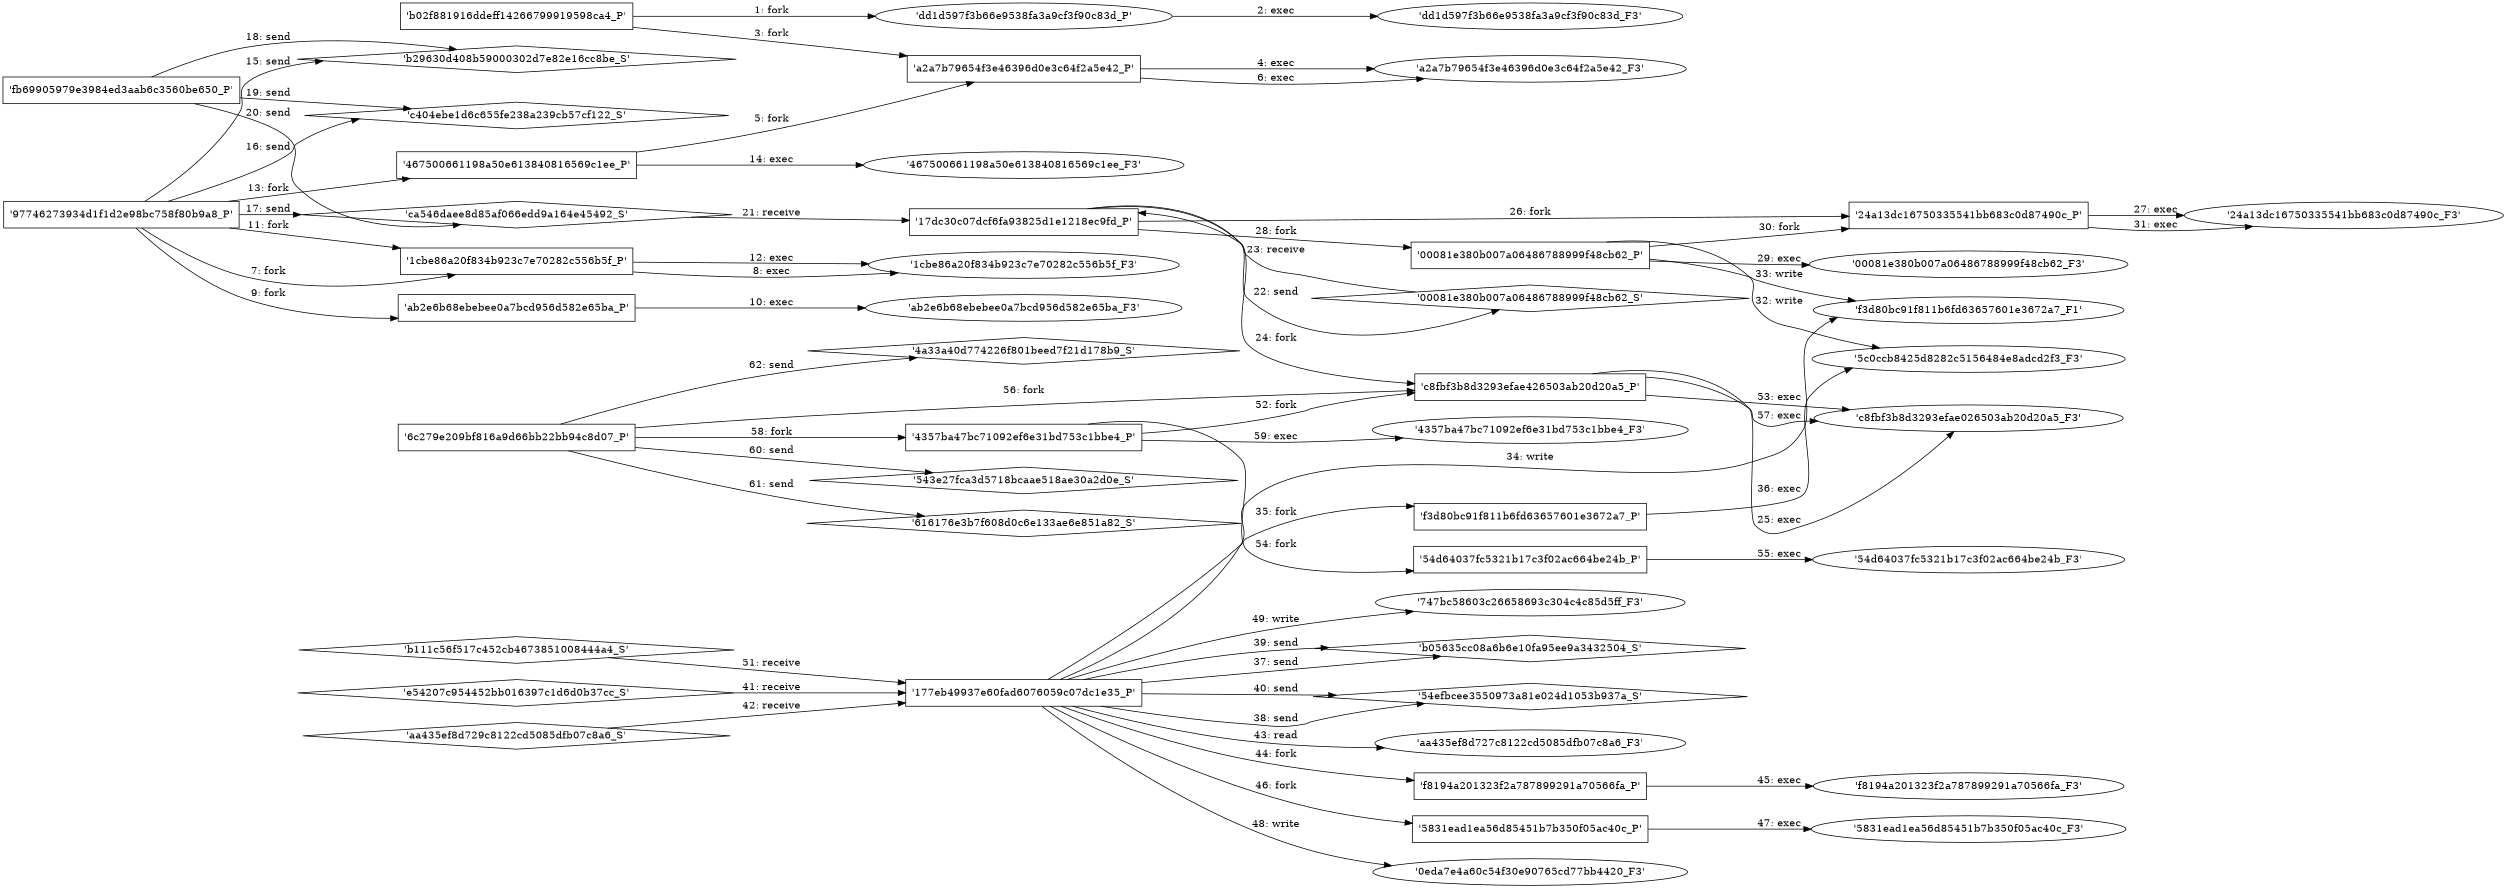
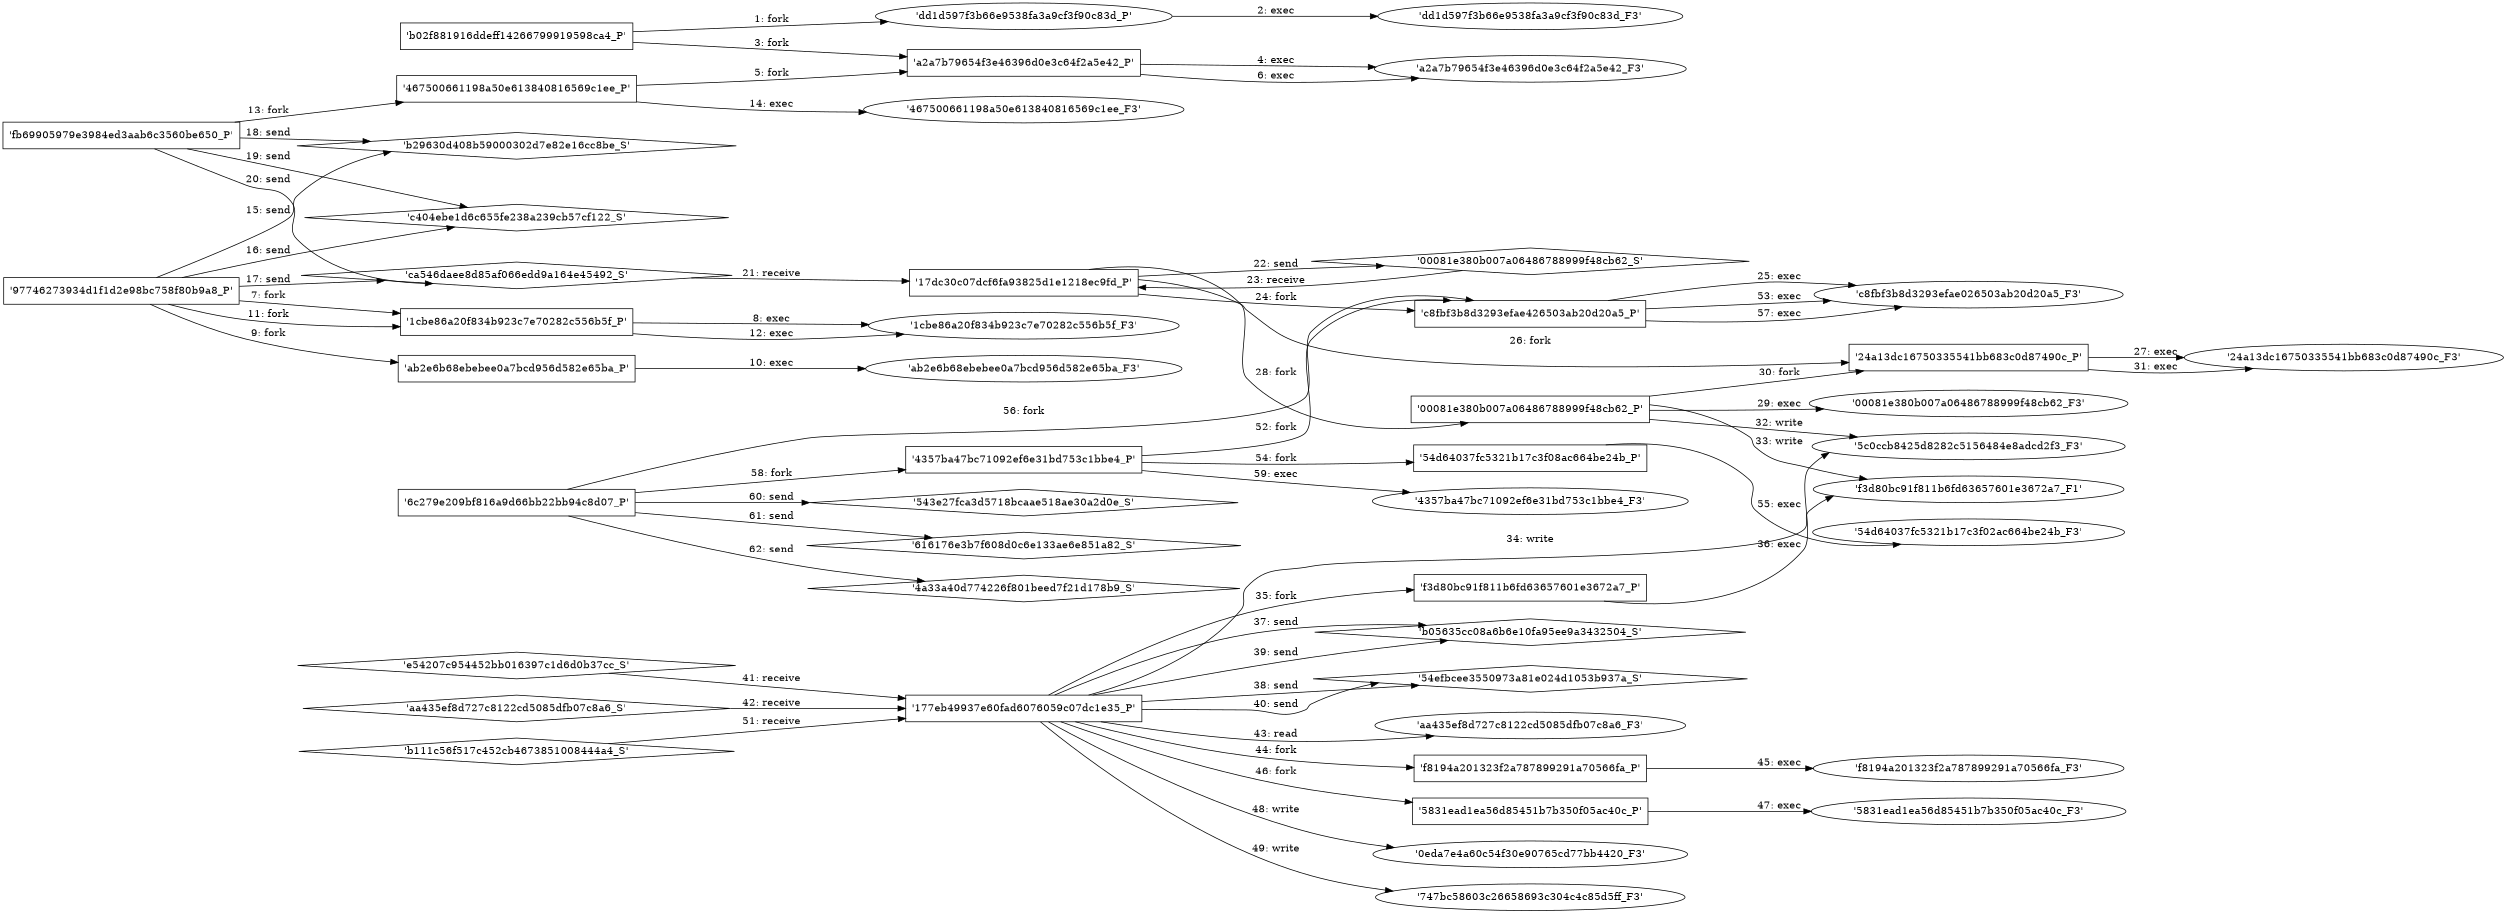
edge "'97746273934d1f1d2e98bc758f80b9a8_P'" -> "'467500661198a50e613840816569c1ee_P'": now "'fb69905979e3984ed3aab6c3560be650_P'" -> "'467500661198a50e613840816569c1ee_P'"
node "'54d64037fc5321b17c3f02ac664be24b_P'": label "'54d64037fc5321b17c3f02ac664be24b_P'" -> "'54d64037fc5321b17c3f08ac664be24b_P'"
node "'aa435ef8d729c8122cd5085dfb07c8a6_S'": label "'aa435ef8d729c8122cd5085dfb07c8a6_S'" -> "'aa435ef8d727c8122cd5085dfb07c8a6_S'"
